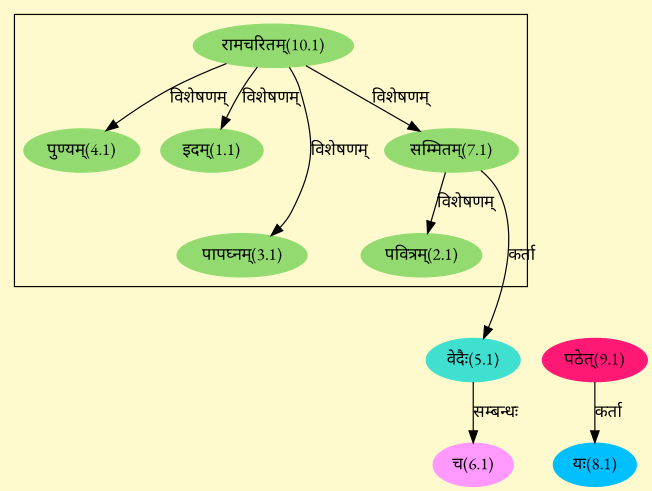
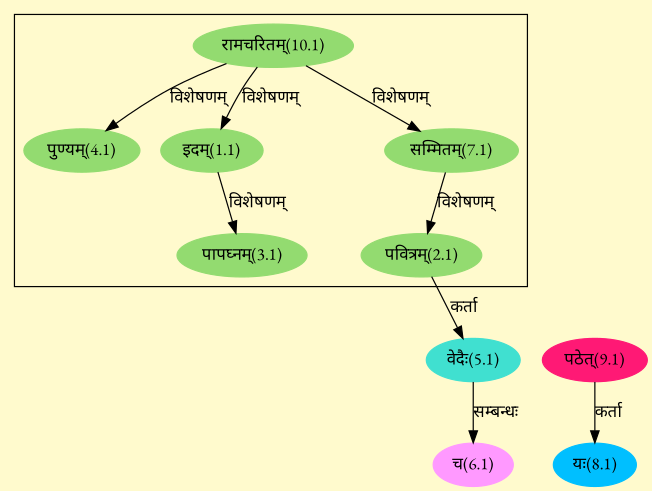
edge "रामचरितम्(10.1)" -> "पापघ्नम्(3.1)": now "इदम्(1.1)" -> "पापघ्नम्(3.1)"
edge "सम्मितम्(7.1)" -> "वेदैः(5.1)": now "पवित्रम्(2.1)" -> "वेदैः(5.1)"
